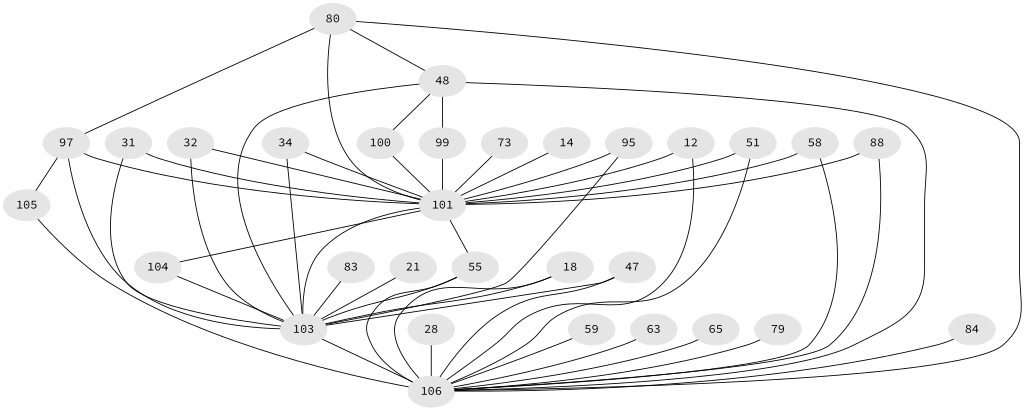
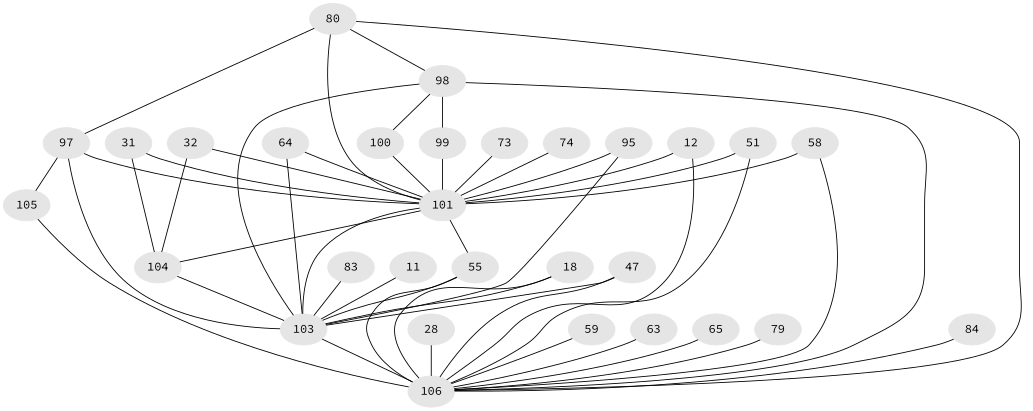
node "48": label "48" -> "98"
node "34": label "34" -> "64"
node "14": label "14" -> "74"
node "88": removed
edge "32" -- "103": now "32" -- "104"
edge "31" -- "103": now "31" -- "104"
node "21": label "21" -> "11"
